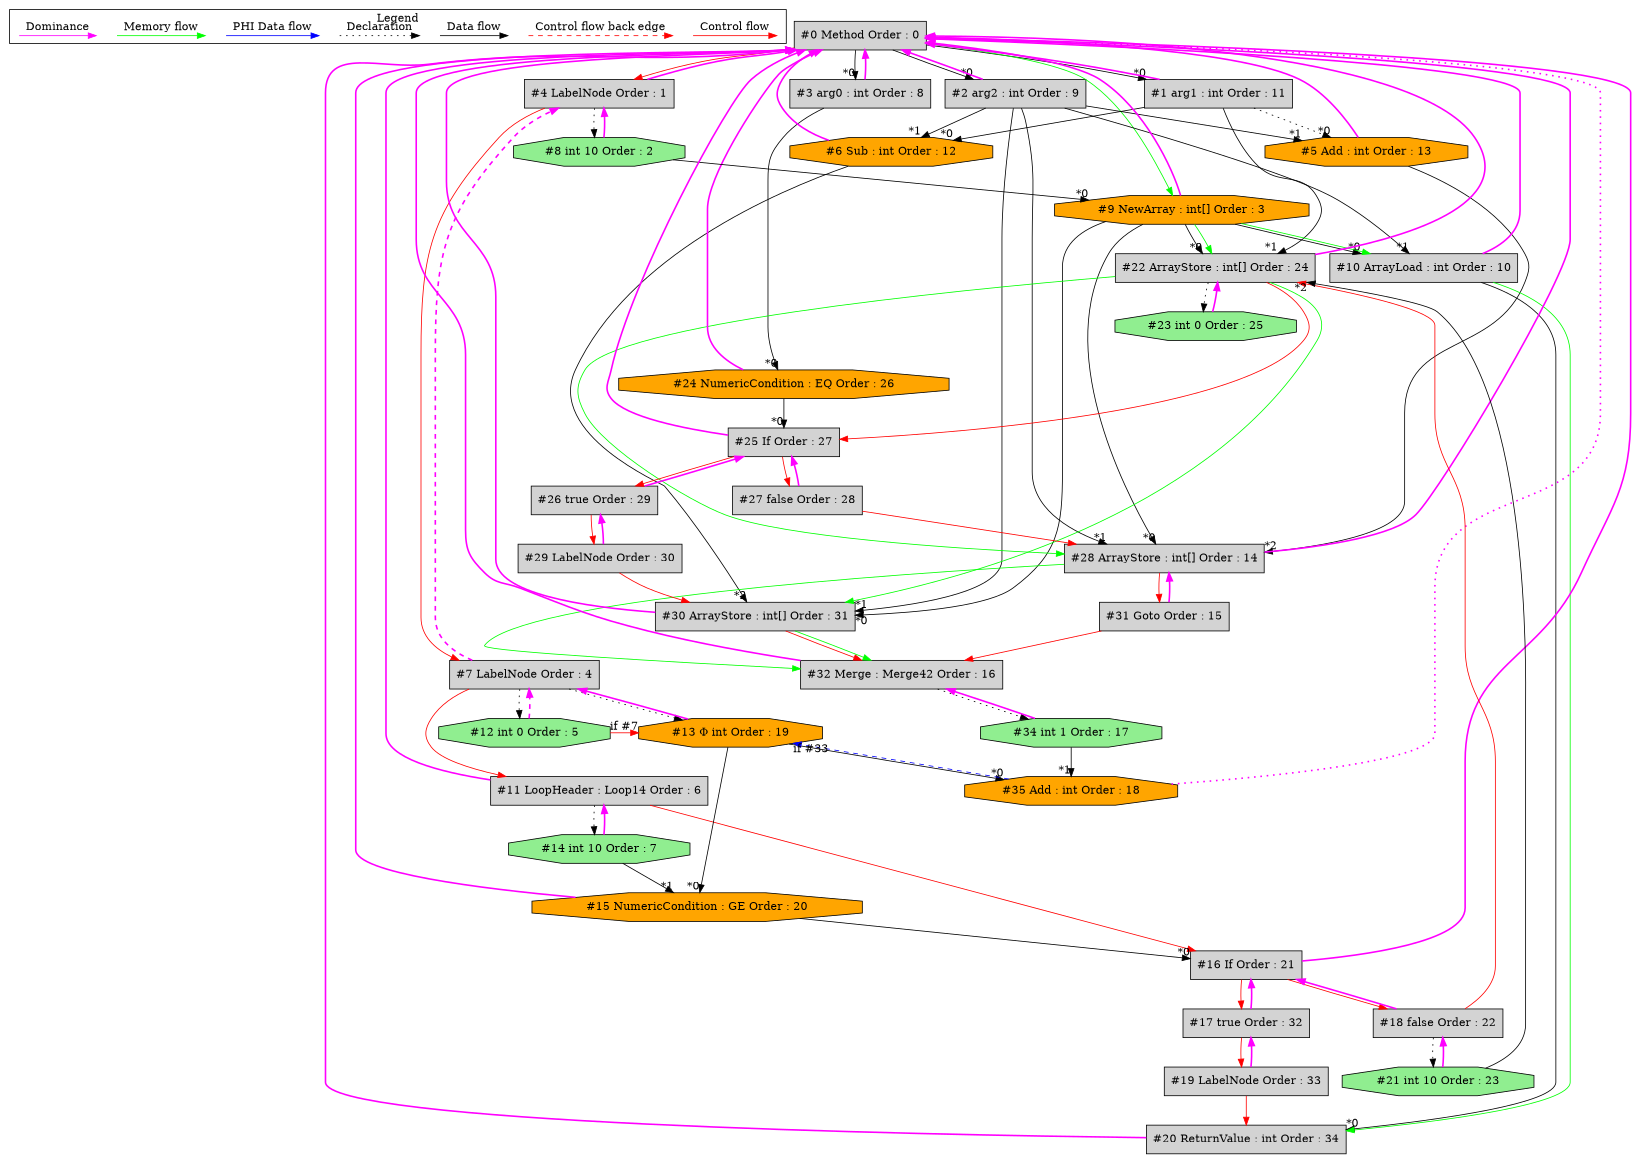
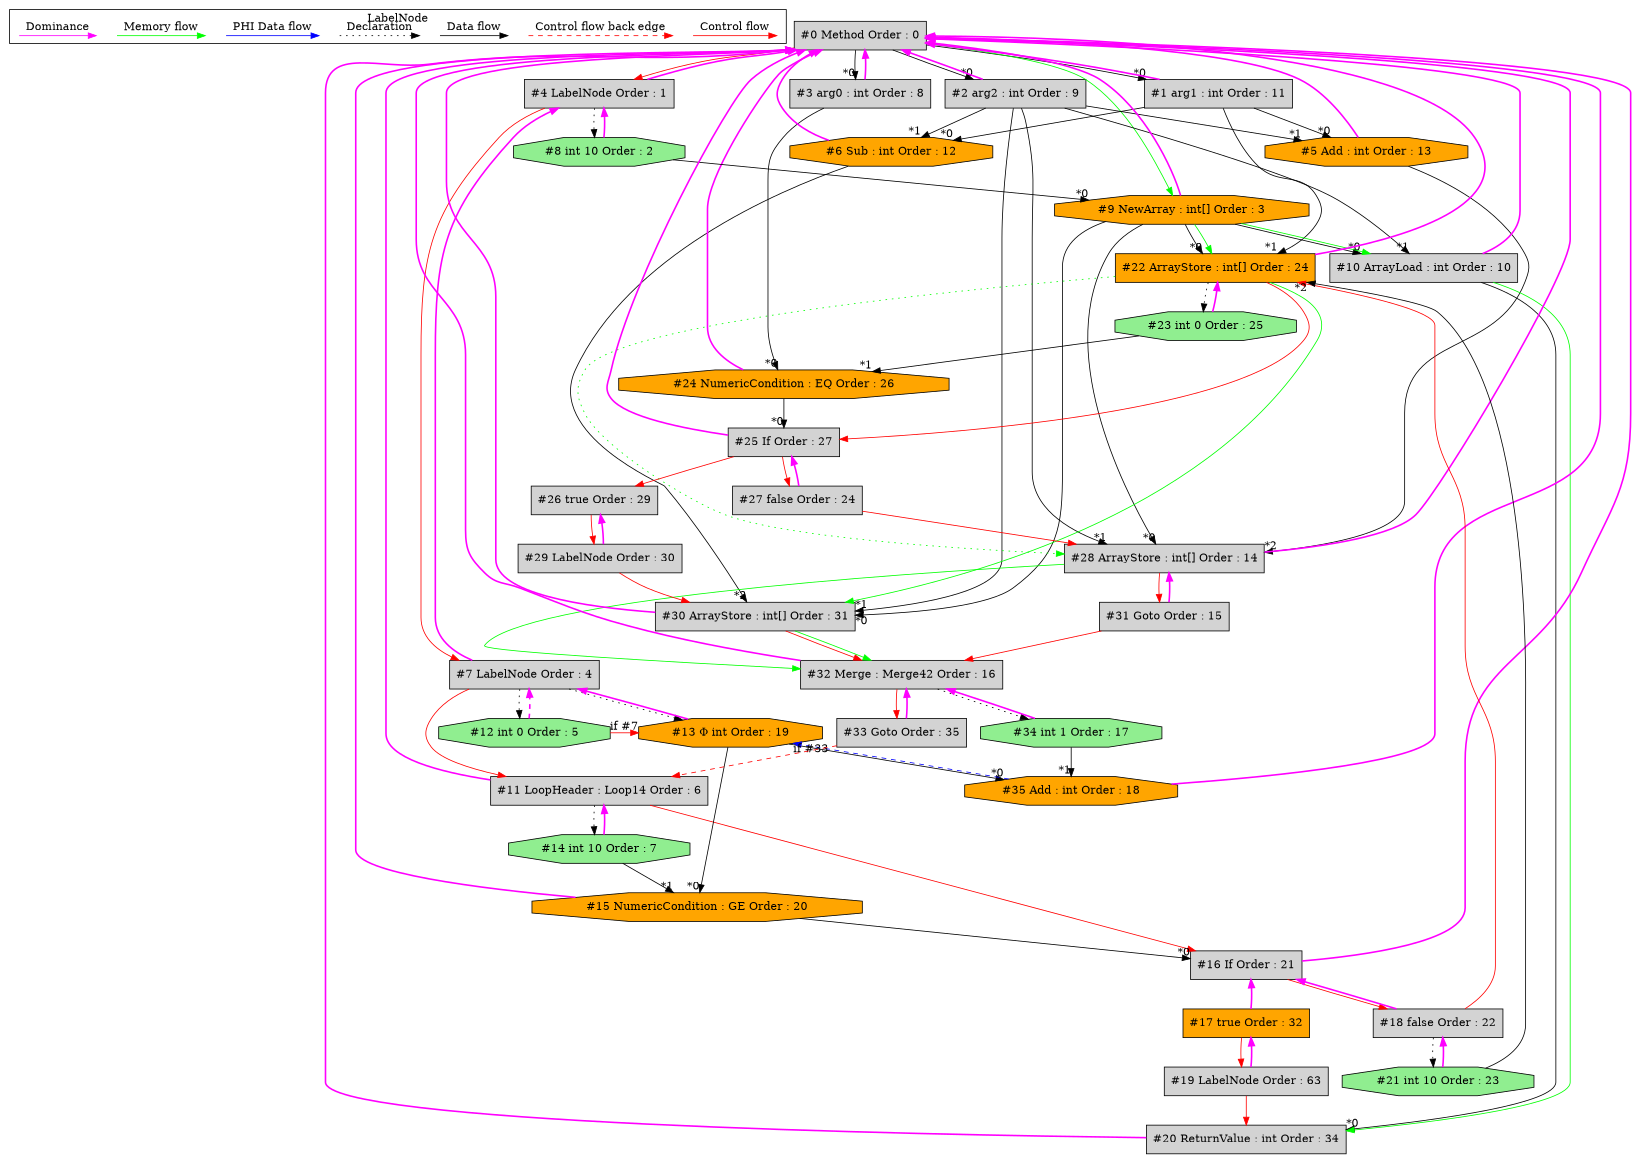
cluster "Legend": label "Legend" -> "LabelNode"
edge "#1 arg1 : int Order : 11" -> "#5 Add : int Order : 13": style dotted -> solid
edge "#35 Add : int Order : 18" -> "#0 Method Order : 0": style dotted -> solid
node "#22 ArrayStore : int[] Order : 24": fillcolor lightgrey -> orange
edge "#23 int 0 Order : 25" -> "#24 NumericCondition : EQ Order : 26": added
edge "#7 LabelNode Order : 4" -> "#4 LabelNode Order : 1": style dashed -> solid
edge "#22 ArrayStore : int[] Order : 24" -> "#28 ArrayStore : int[] Order : 14": style solid -> dotted
edge "#26 true Order : 29" -> "#25 If Order : 27": removed
node "#27 false Order : 28": label "#27 false Order : 28" -> "#27 false Order : 24"
node "#33 Goto Order : 35": added
edge "#16 If Order : 21" -> "#17 true Order : 32": removed
node "#17 true Order : 32": fillcolor lightgrey -> orange
node "#19 LabelNode Order : 33": label "#19 LabelNode Order : 33" -> "#19 LabelNode Order : 63"
